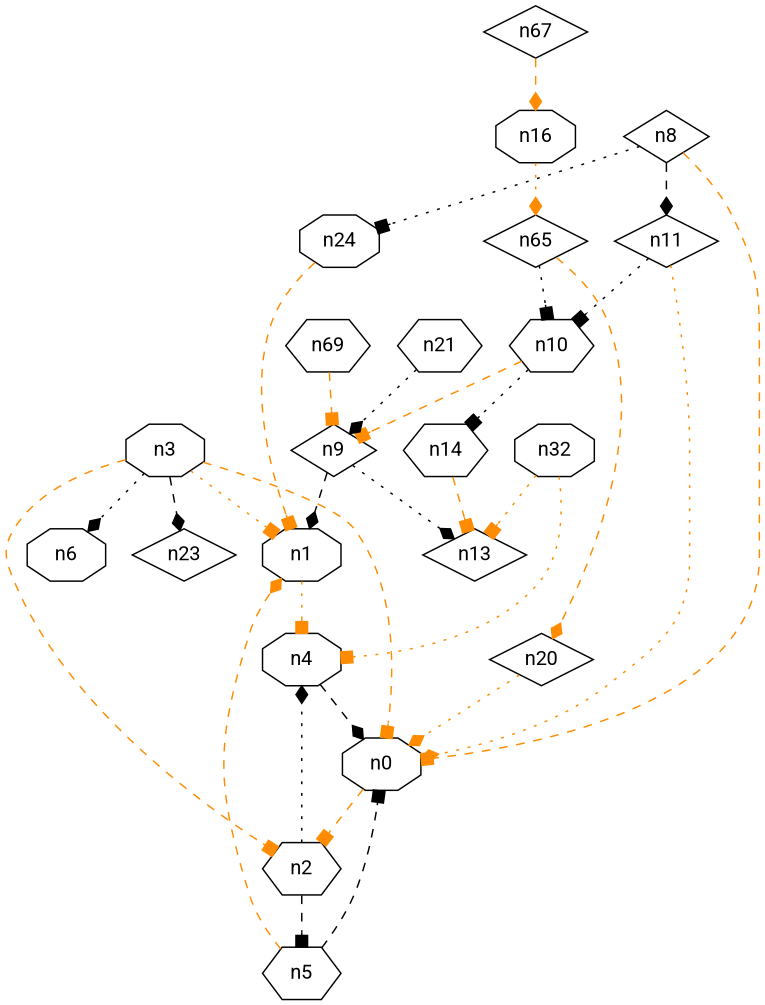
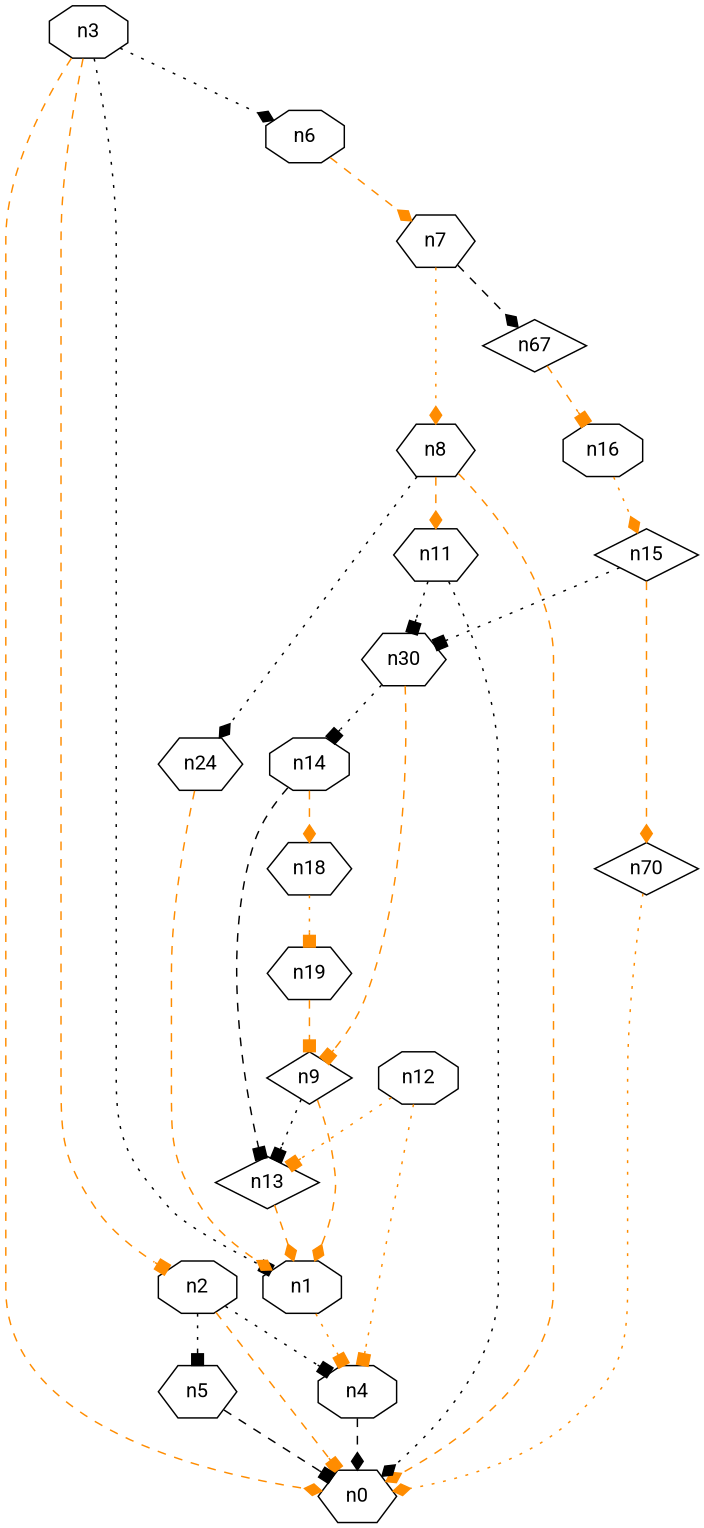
edge "n67" -> "n16": arrowhead diamond -> box
node "n8": shape diamond -> hexagon
edge "n8" -> "n11": color black -> darkorange
edge "n8" -> "n24": arrowhead box -> diamond
node "n24": shape octagon -> hexagon
node "n7": added
node "n65": label "n65" -> "n15"
node "n11": shape diamond -> hexagon
node "n69": label "n69" -> "n19"
node "n21": removed
node "n10": label "n10" -> "n30"
edge "n24" -> "n1": arrowhead box -> diamond
node "n14": shape hexagon -> octagon
node "n32": label "n32" -> "n12"
edge "n9" -> "n1": color black -> darkorange
edge "n9" -> "n13": arrowhead diamond -> box
edge "n14" -> "n13": color darkorange -> black
edge "n3" -> "n1": color darkorange -> black
edge "n3" -> "n0": arrowhead box -> diamond
edge "n8" -> "n0": arrowhead box -> diamond
node "n23": removed
edge "n11" -> "n0": color darkorange -> black
node "n20": label "n20" -> "n70"
node "n0": shape octagon -> hexagon
edge "n5" -> "n1": now "n13" -> "n1"
edge "n2" -> "n4": arrowhead diamond -> box
edge "n0" -> "n2": reversed
node "n2": shape hexagon -> octagon
node "n18": added
edge "n2" -> "n5": style dashed -> dotted
